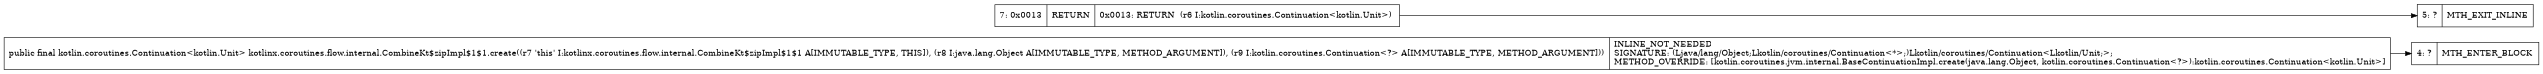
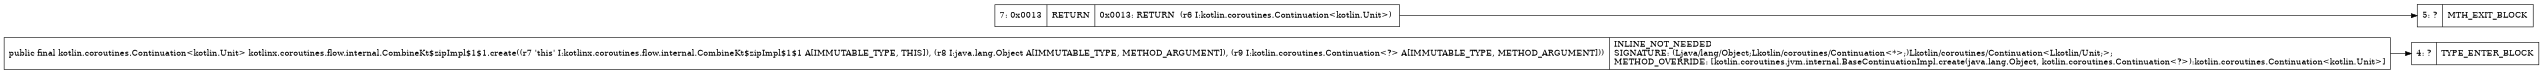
node "5: ?": text "MTH_EXIT_INLINE" -> "MTH_EXIT_BLOCK"
node "4: ?": text "MTH_ENTER_BLOCK" -> "TYPE_ENTER_BLOCK"
